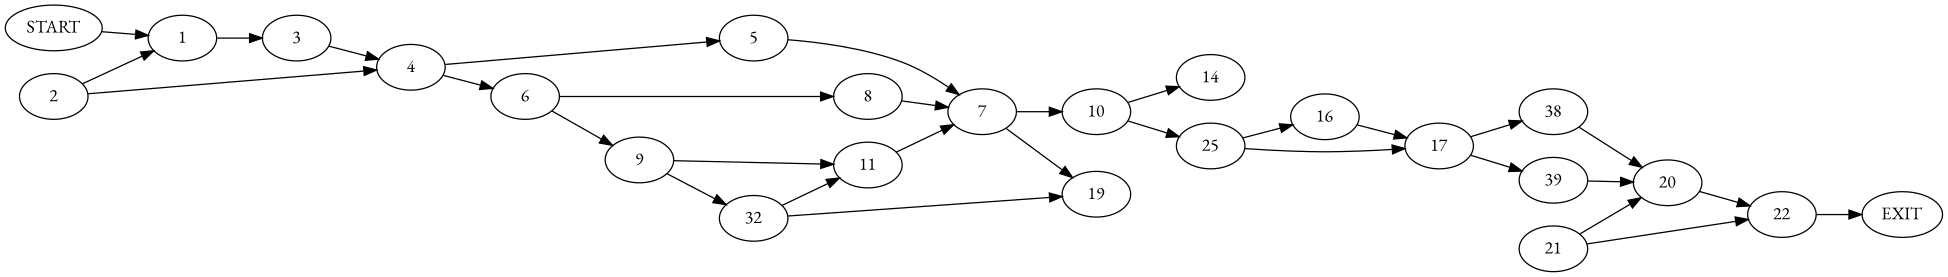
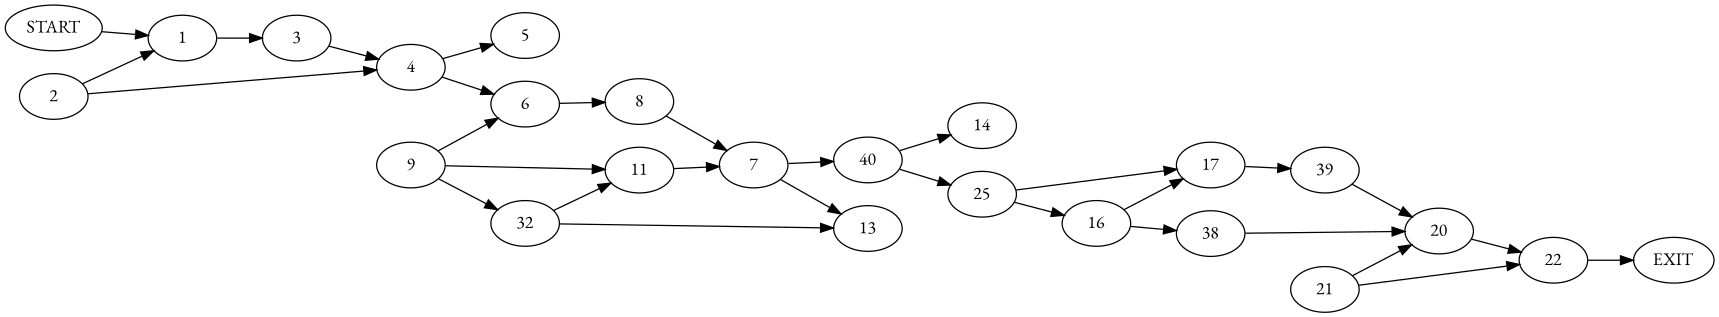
edge "5" -> "7": removed
node "10": label "10" -> "40"
edge "6" -> "9": reversed
edge "17" -> "38": now "16" -> "38"
node "19": label "19" -> "13"
